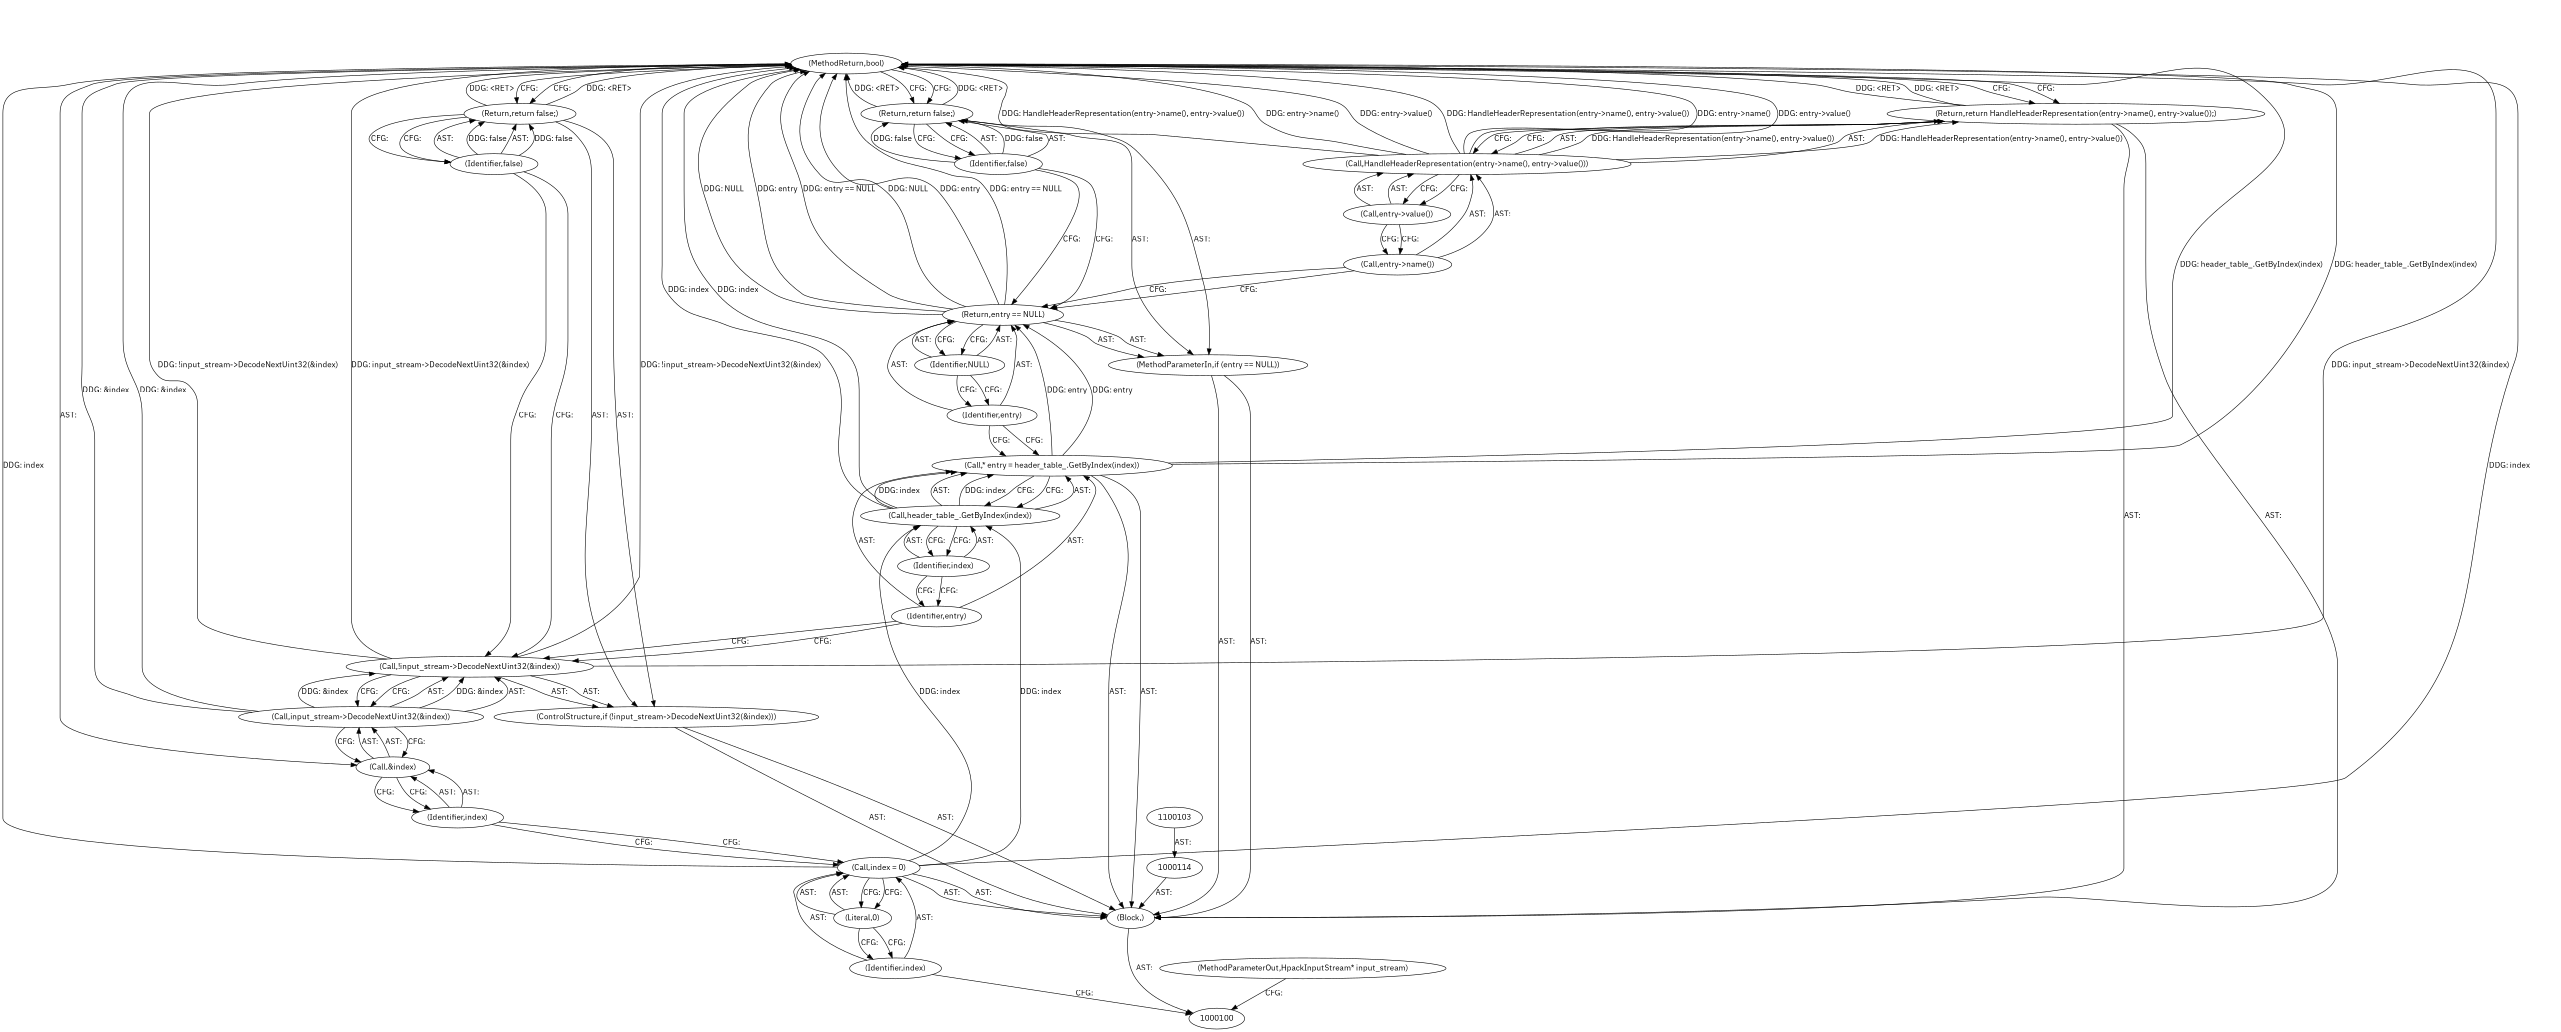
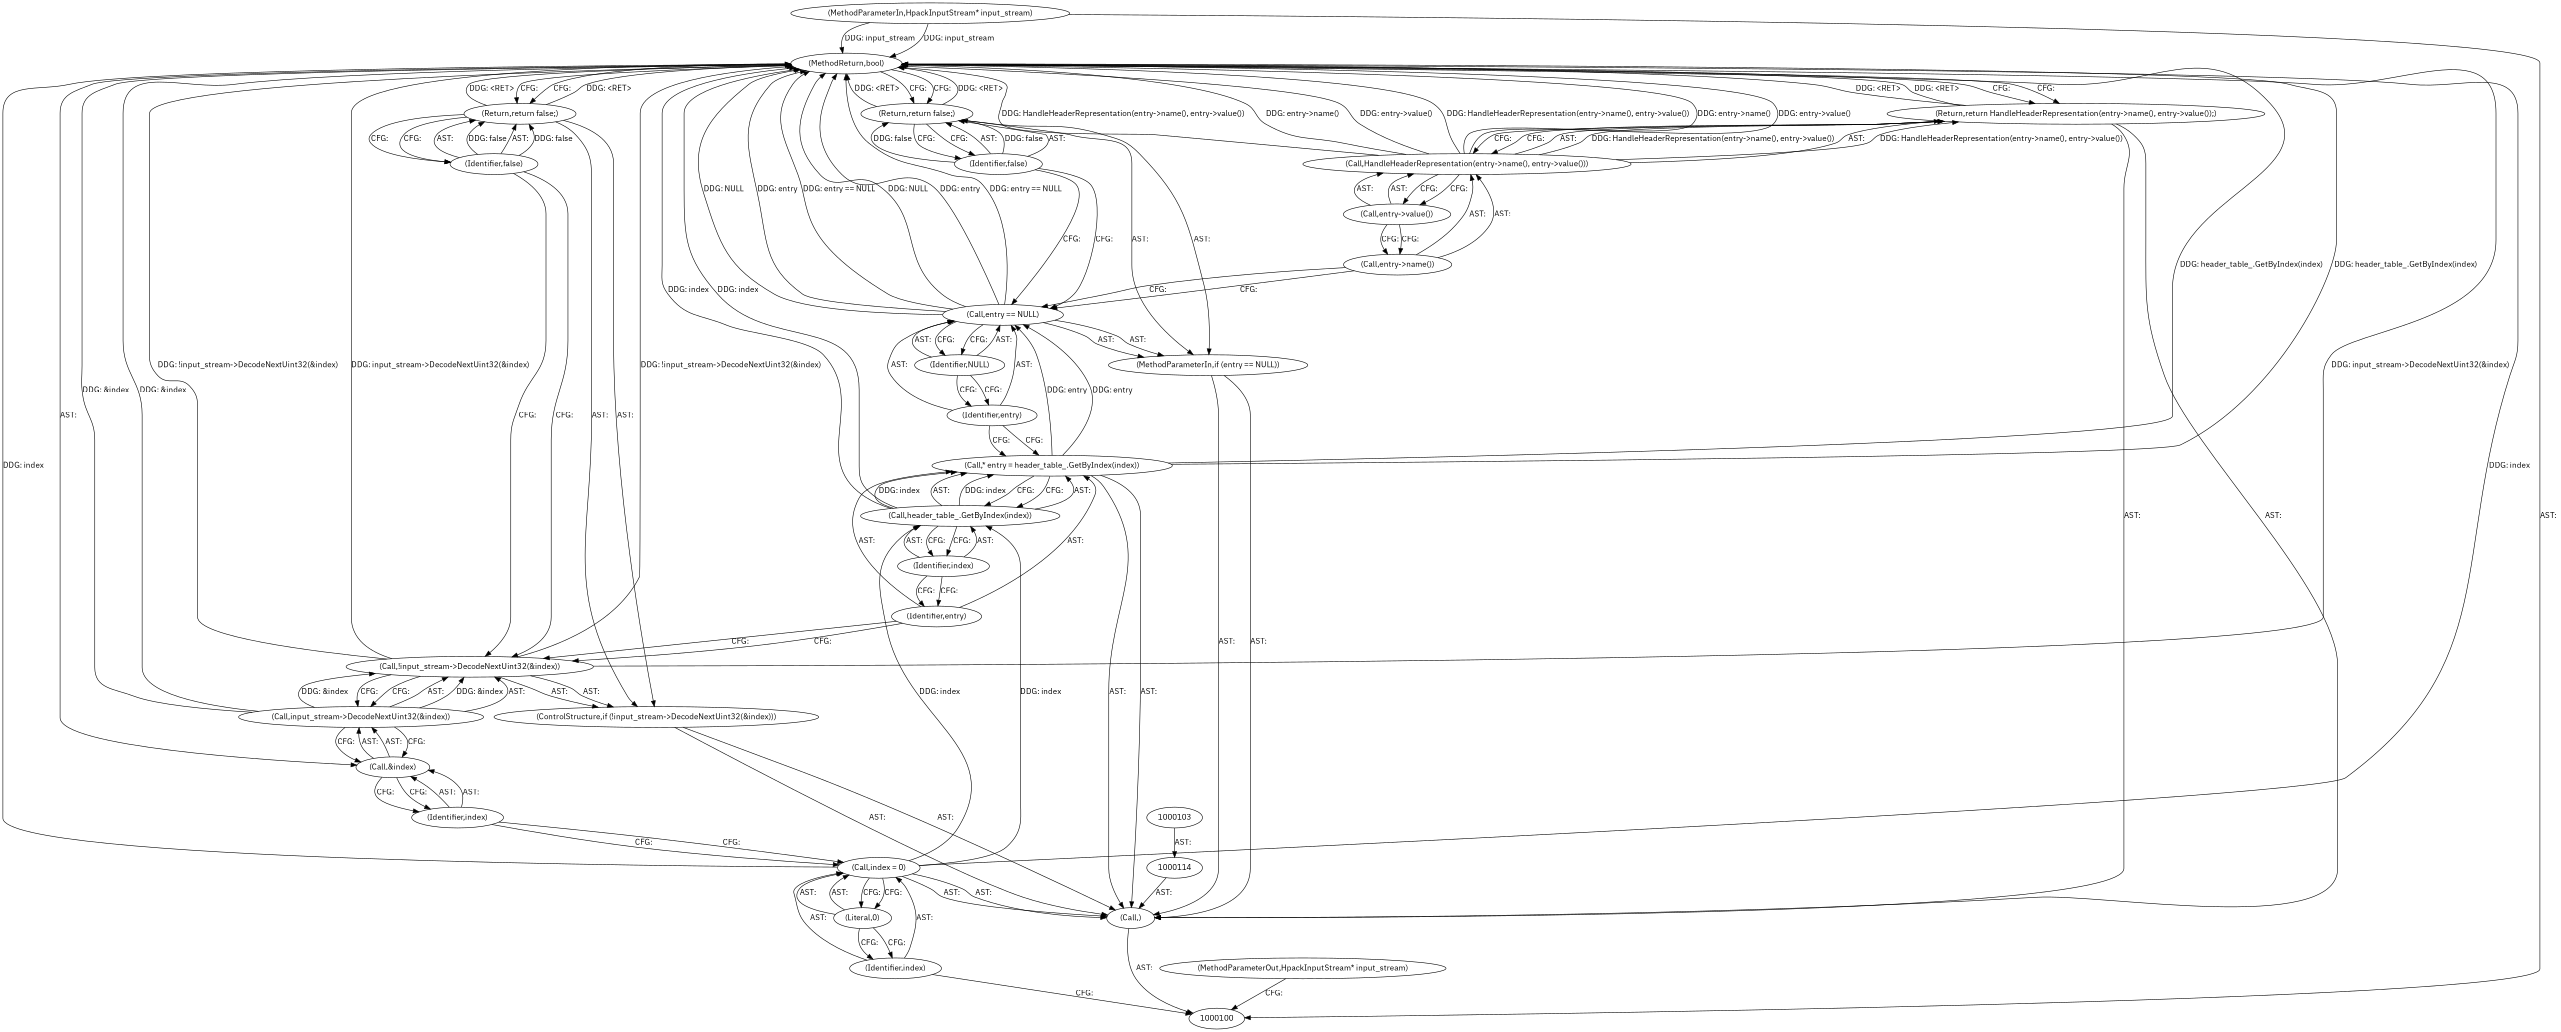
node "(MethodParameterIn,HpackInputStream* input_stream)": added
node "(Return,entry == NULL)": label "(Return,entry == NULL)" -> "(Call,entry == NULL)"
node "1100103": label "1100103" -> "1000103"
node "(Block,)": label "(Block,)" -> "(Call,)"
